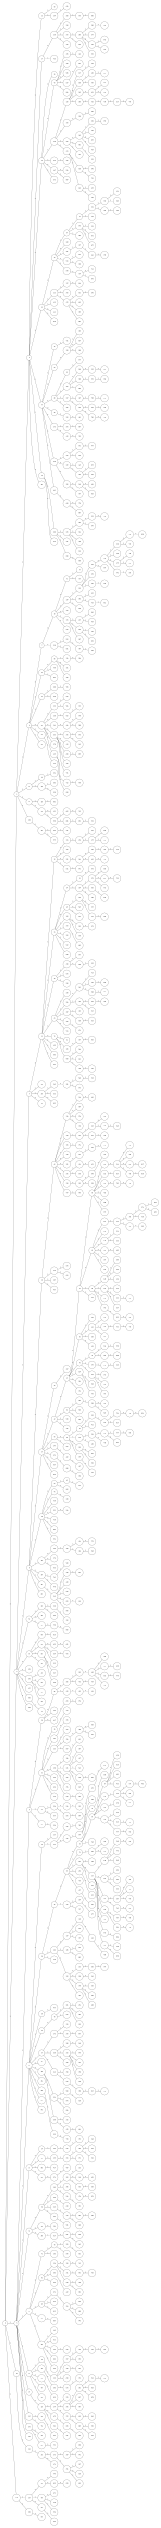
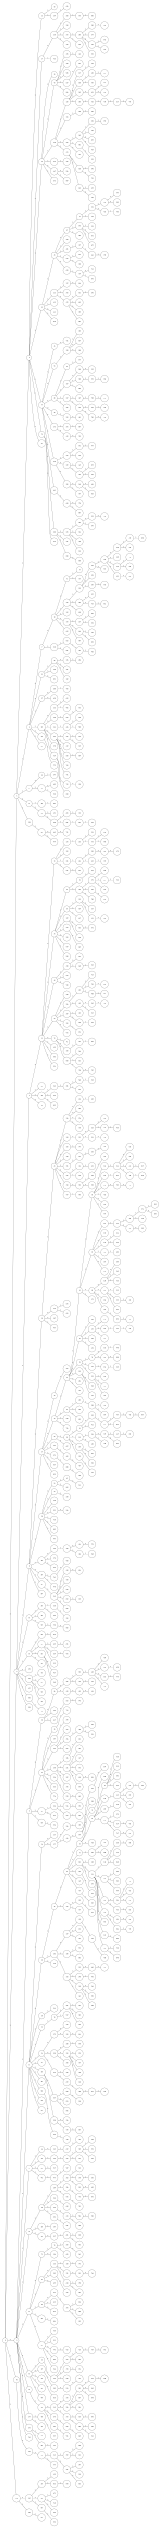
node "957": removed
